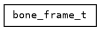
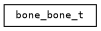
node "bone_frame_t": label "bone_frame_t" -> "bone_bone_t"
